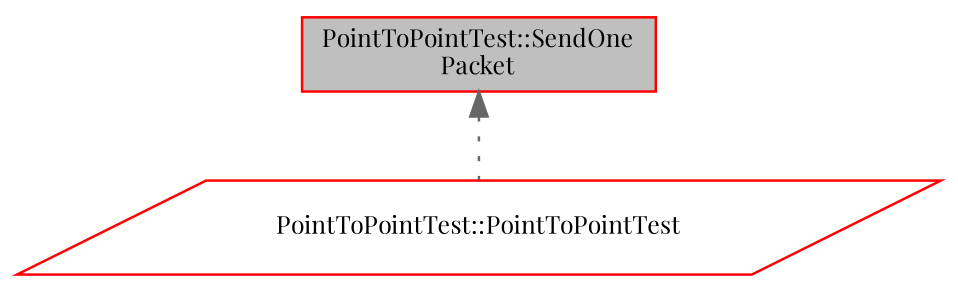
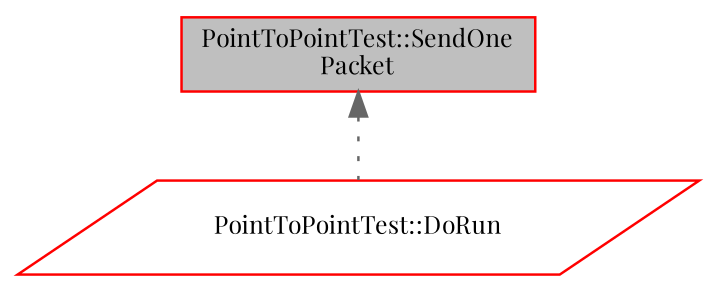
node "PointToPointTest::PointToPointTest": label "PointToPointTest::PointToPointTest" -> "PointToPointTest::DoRun"
